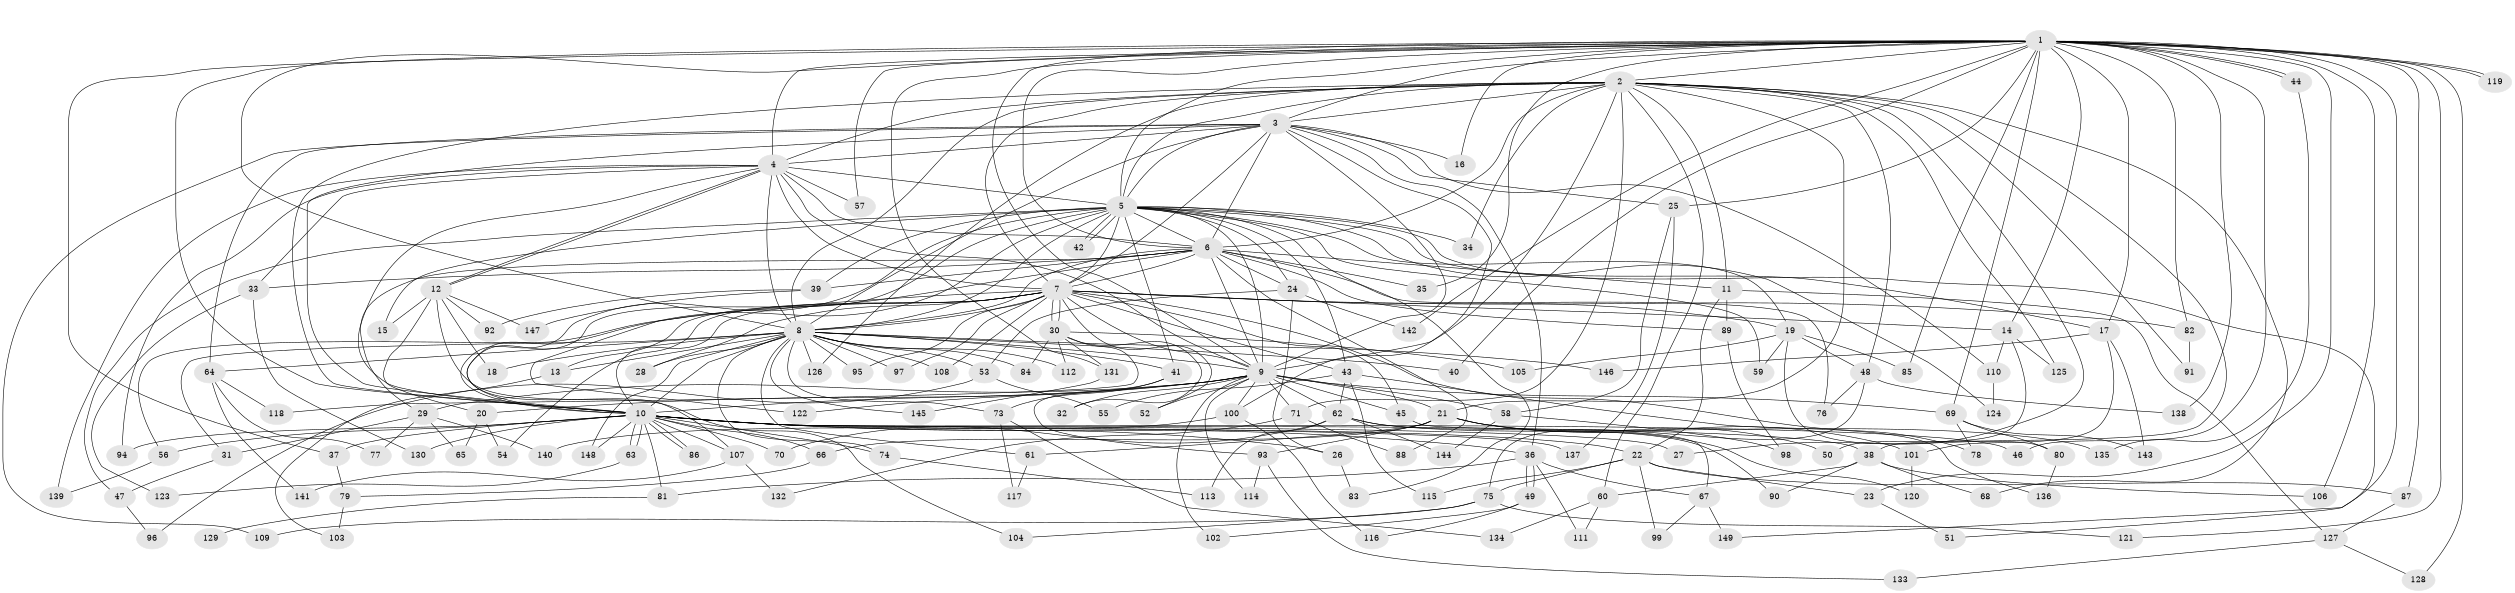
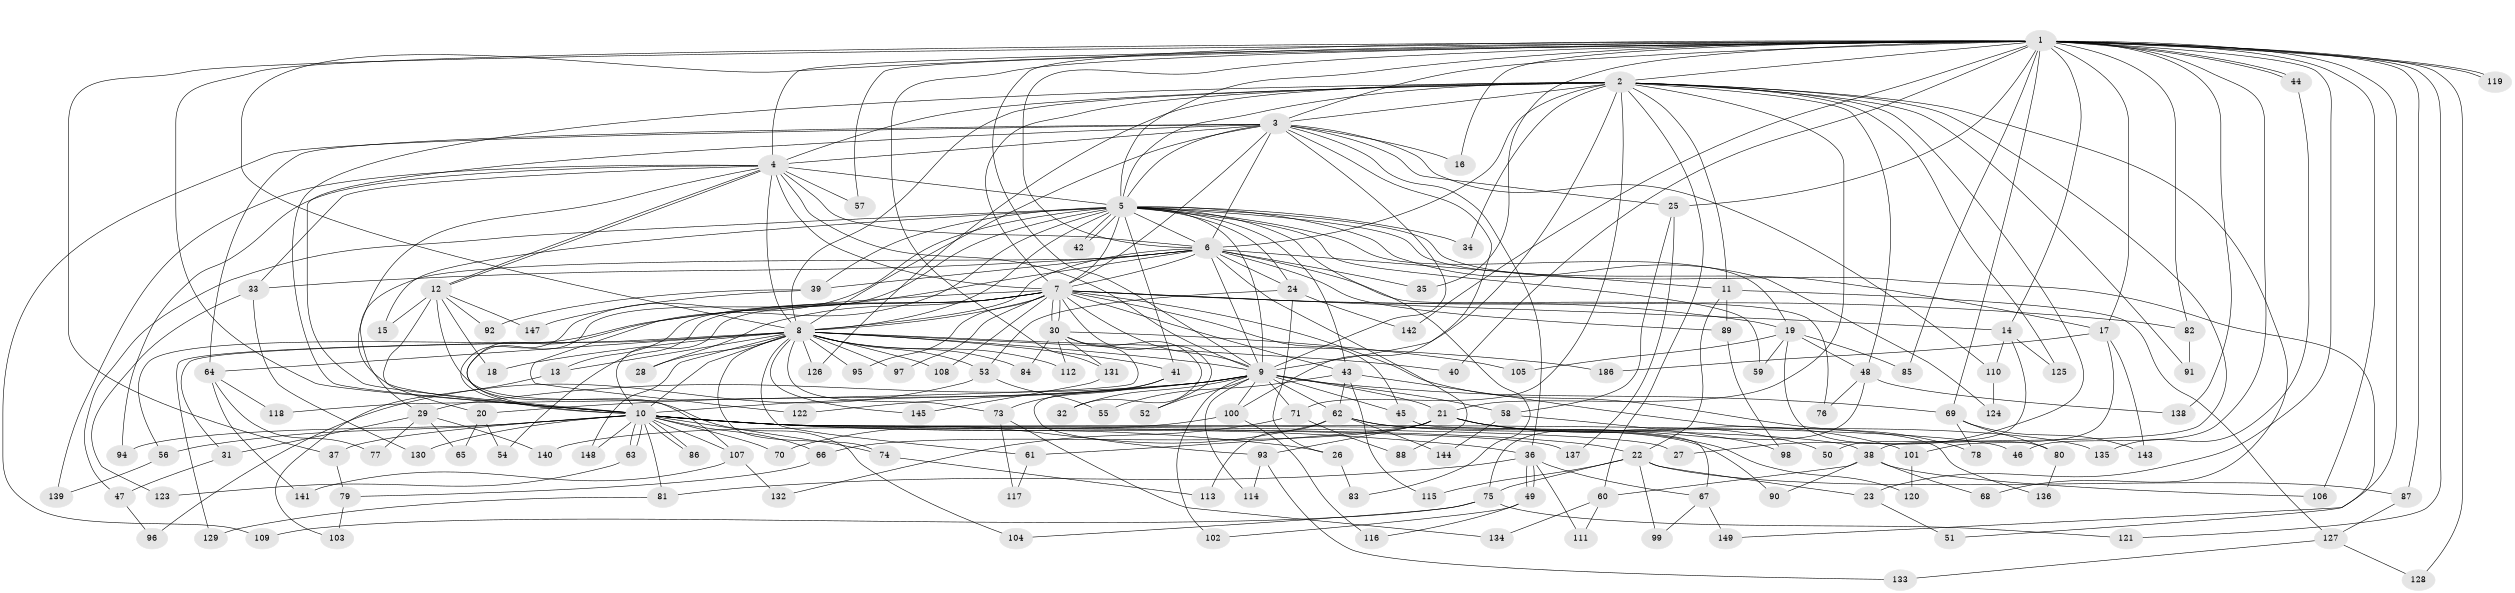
edge "8" -- "129": added
node "146": label "146" -> "186"
